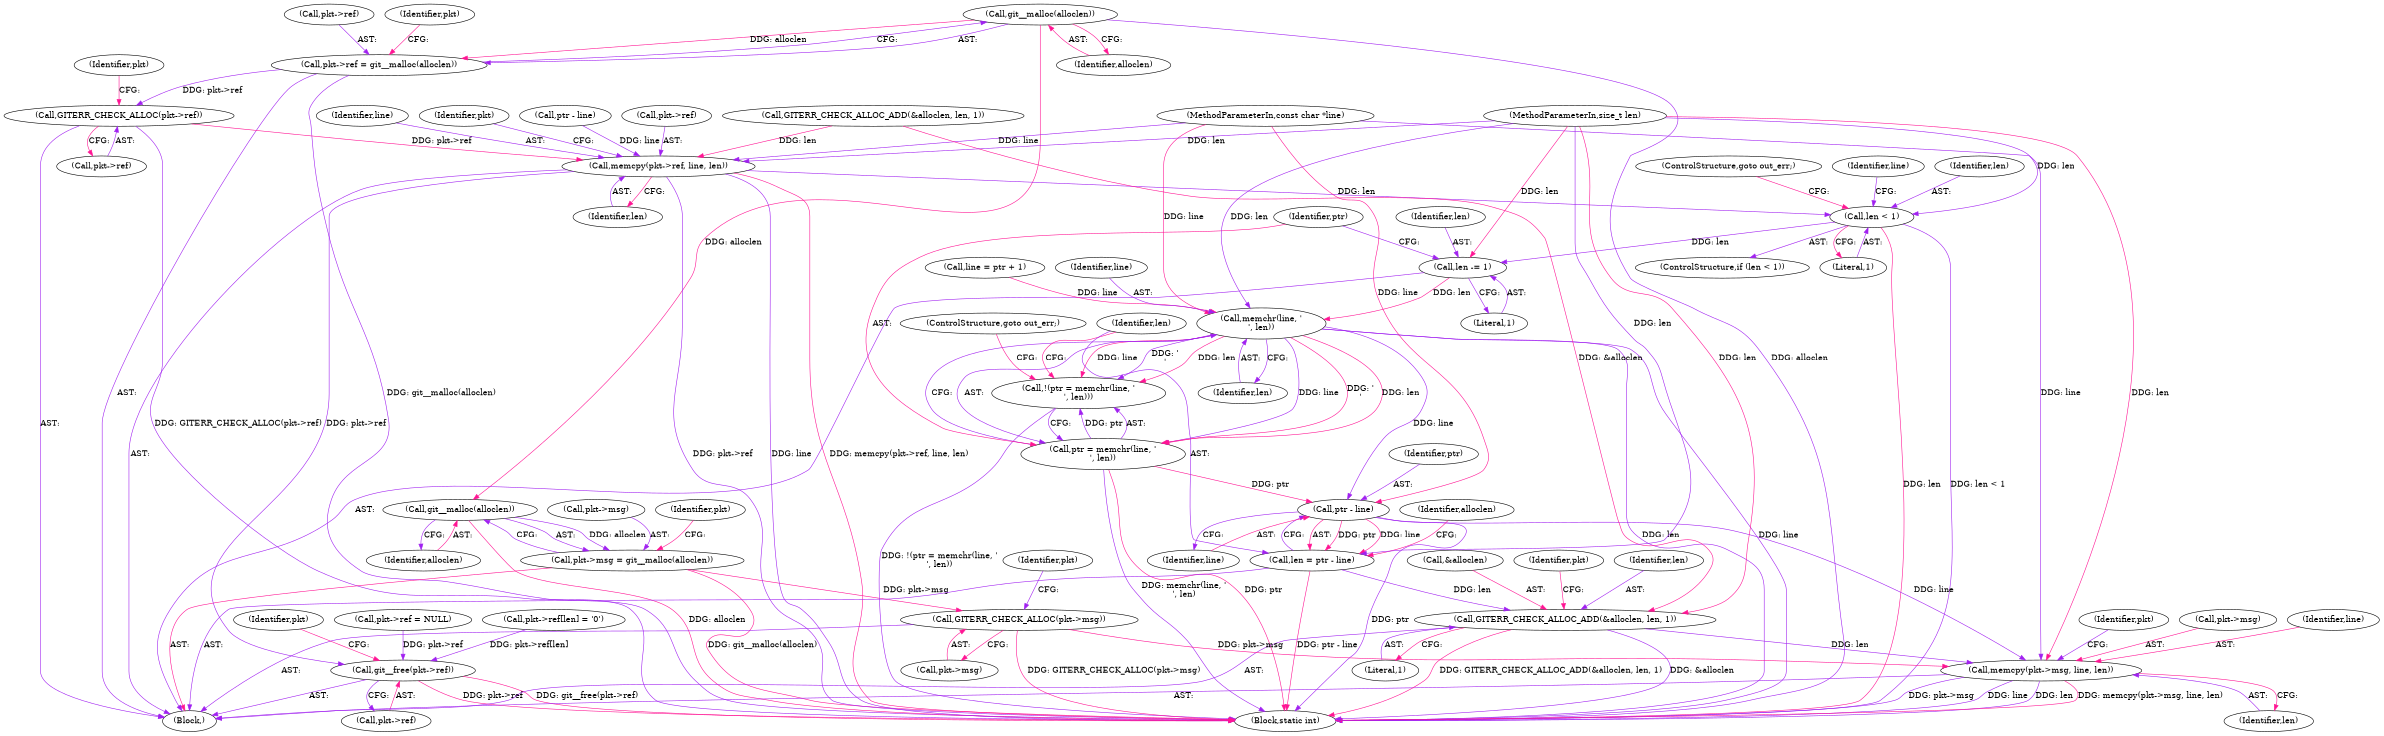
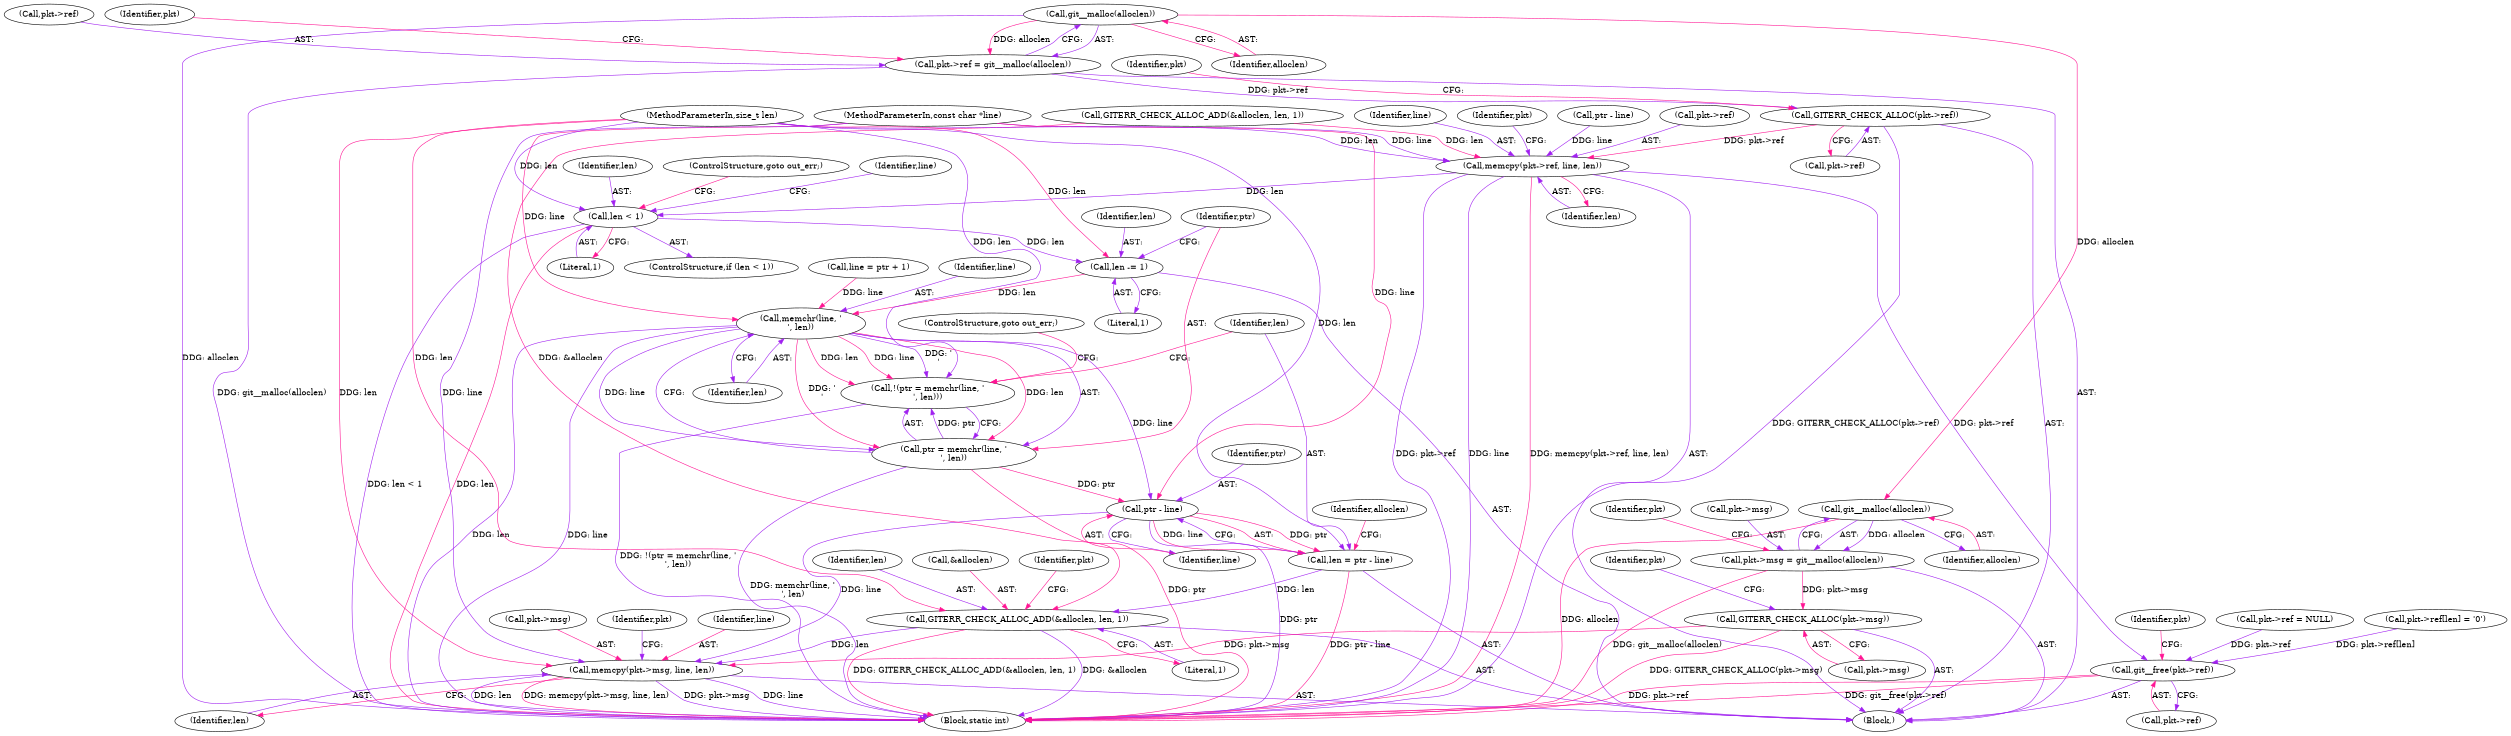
edge "(MethodParameterIn,size_t len)" -> "(Call,memchr(line, ' ', len))": now "(MethodParameterIn,size_t len)" -> "(Call,!(ptr = memchr(line, ' ', len)))"
edge "(Call,pkt->msg = git__malloc(alloclen))" -> "(Block,)": color deeppink -> purple
